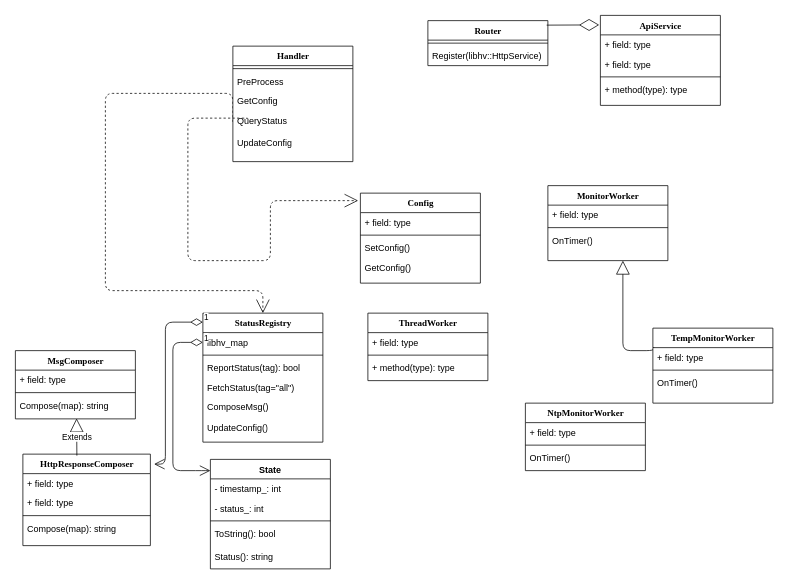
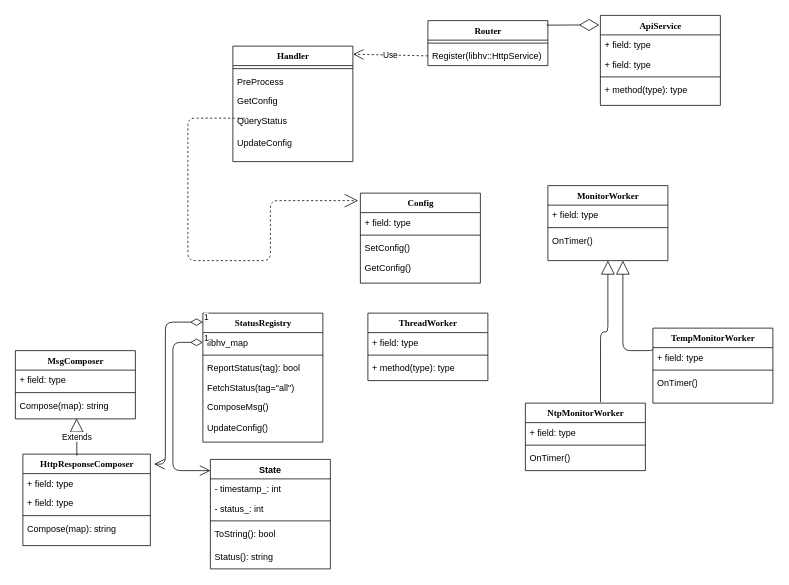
edge "Register(libhv::HttpService)" -> "Handler": added, label "Use"
edge "QueryStatus" -> "StatusRegistry": removed
edge "NtpMonitorWorker" -> "MonitorWorker": added
